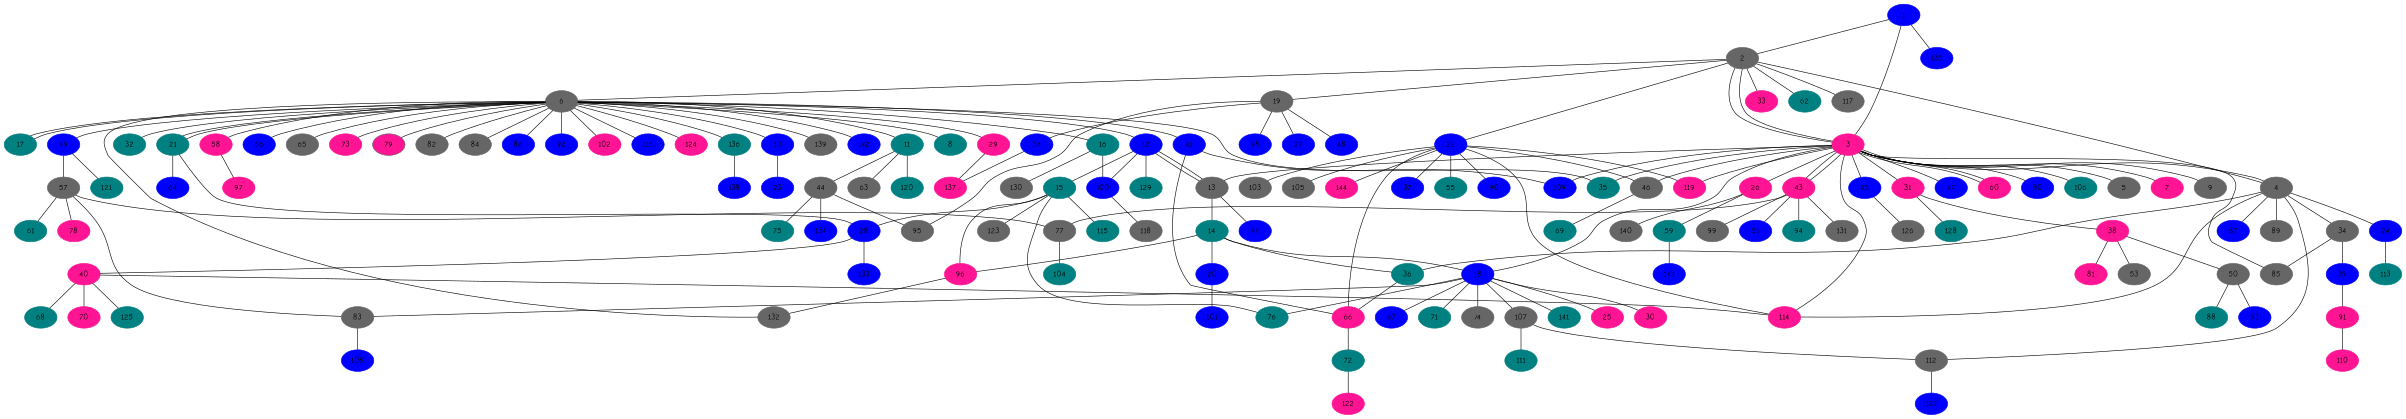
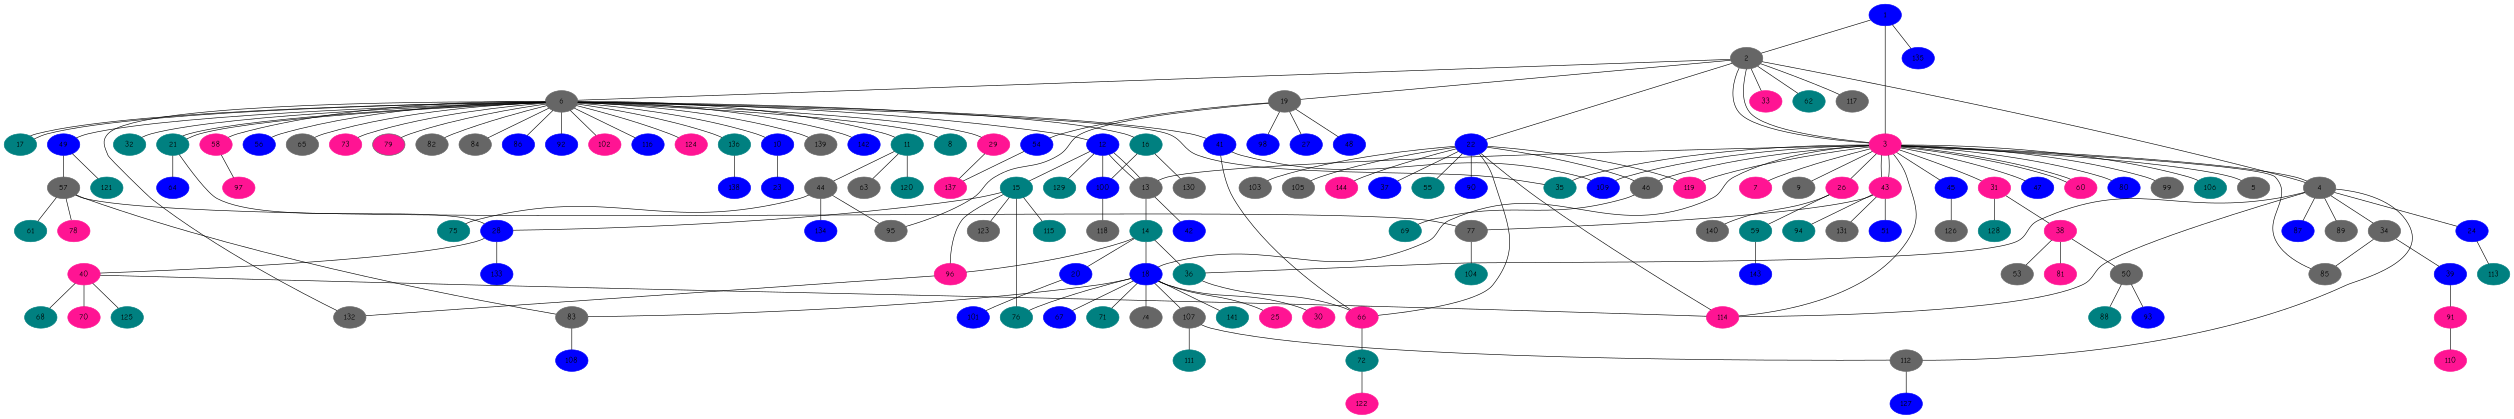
edge "43" -- "99": now "3" -- "99"
